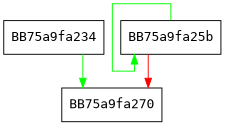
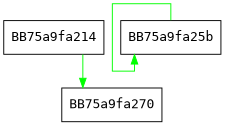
node "BB75a9fa234": label "BB75a9fa234" -> "BB75a9fa214"
edge "BB75a9fa25b" -> "BB75a9fa270": removed
